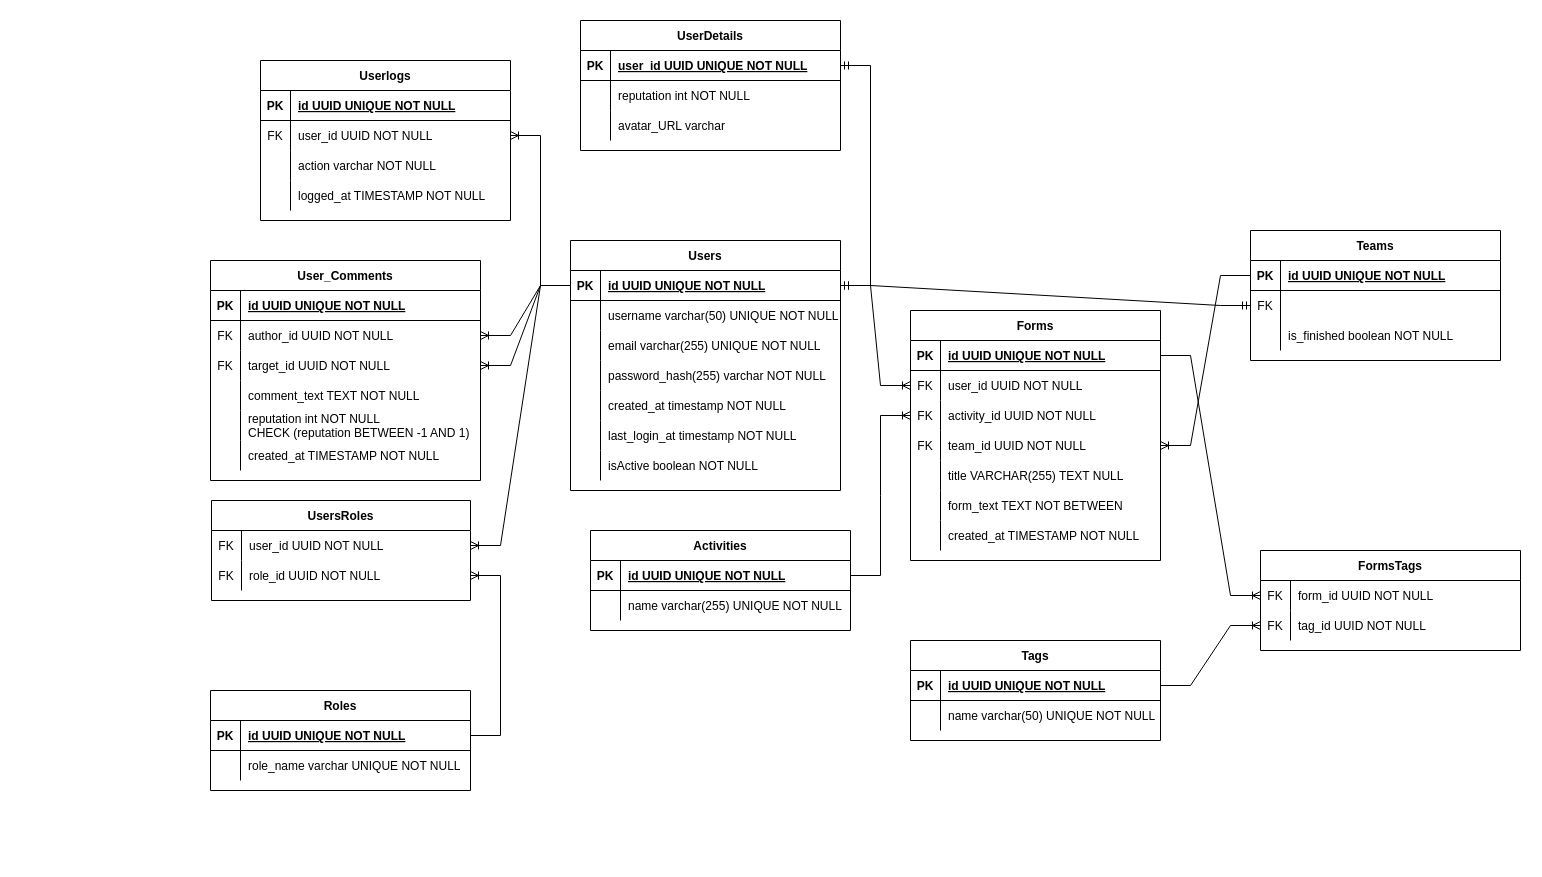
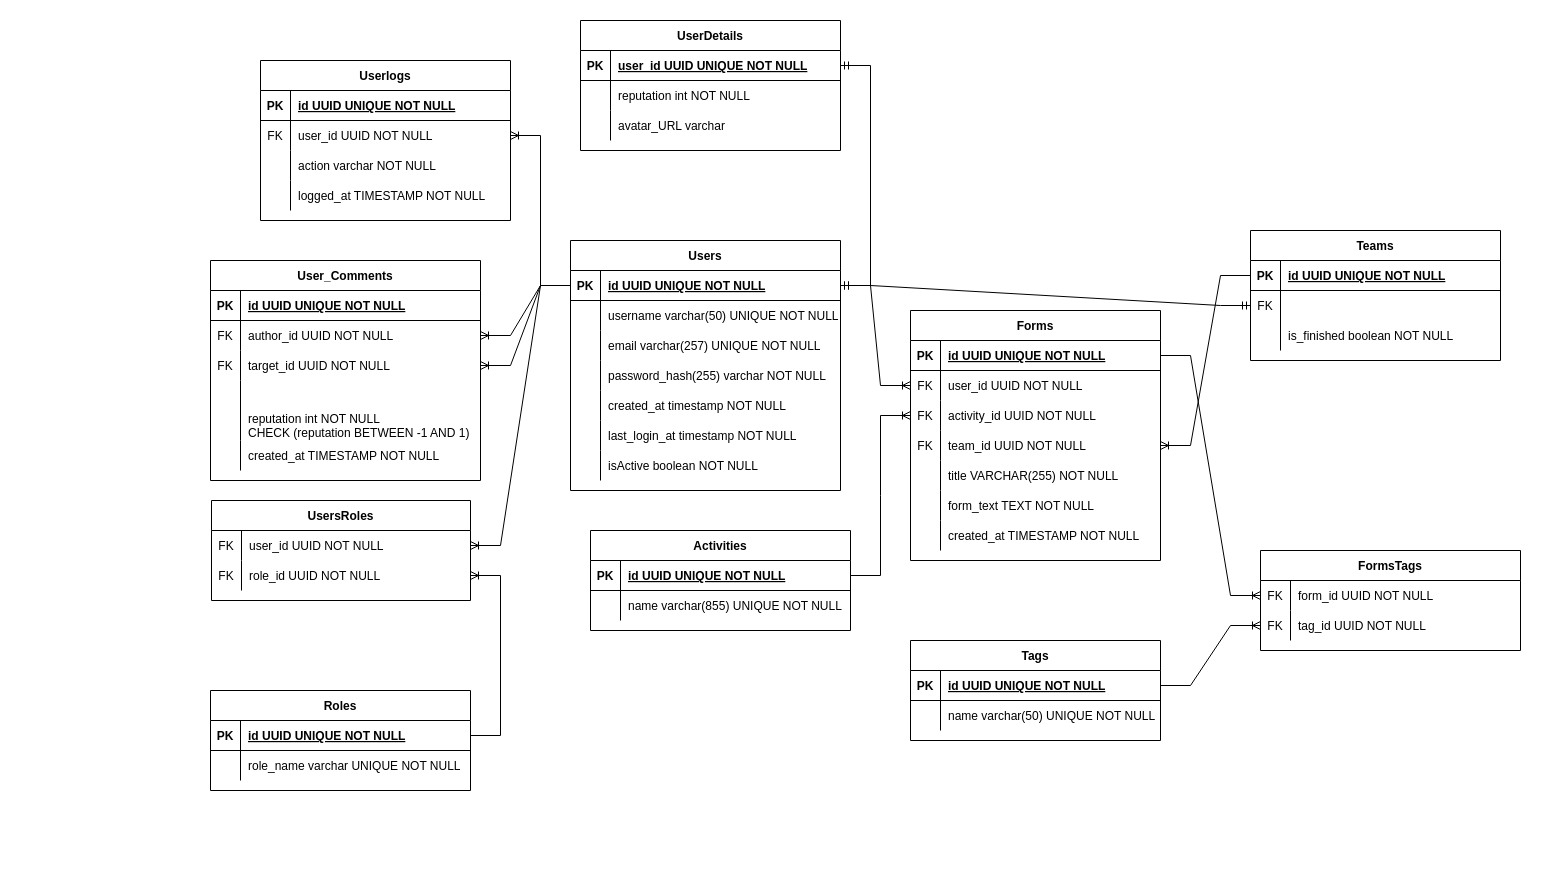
node "email varchar(255) UNIQUE NOT NULL": label "email varchar(255) UNIQUE NOT NULL" -> "email varchar(257) UNIQUE NOT NULL"
node "comment_text TEXT NOT NULL": removed
node "title VARCHAR(255) TEXT NULL": label "title VARCHAR(255) TEXT NULL" -> "title VARCHAR(255) NOT NULL"
node "form_text TEXT NOT BETWEEN": label "form_text TEXT NOT BETWEEN" -> "form_text TEXT NOT NULL"
node "name varchar(255) UNIQUE NOT NULL": label "name varchar(255) UNIQUE NOT NULL" -> "name varchar(855) UNIQUE NOT NULL"
